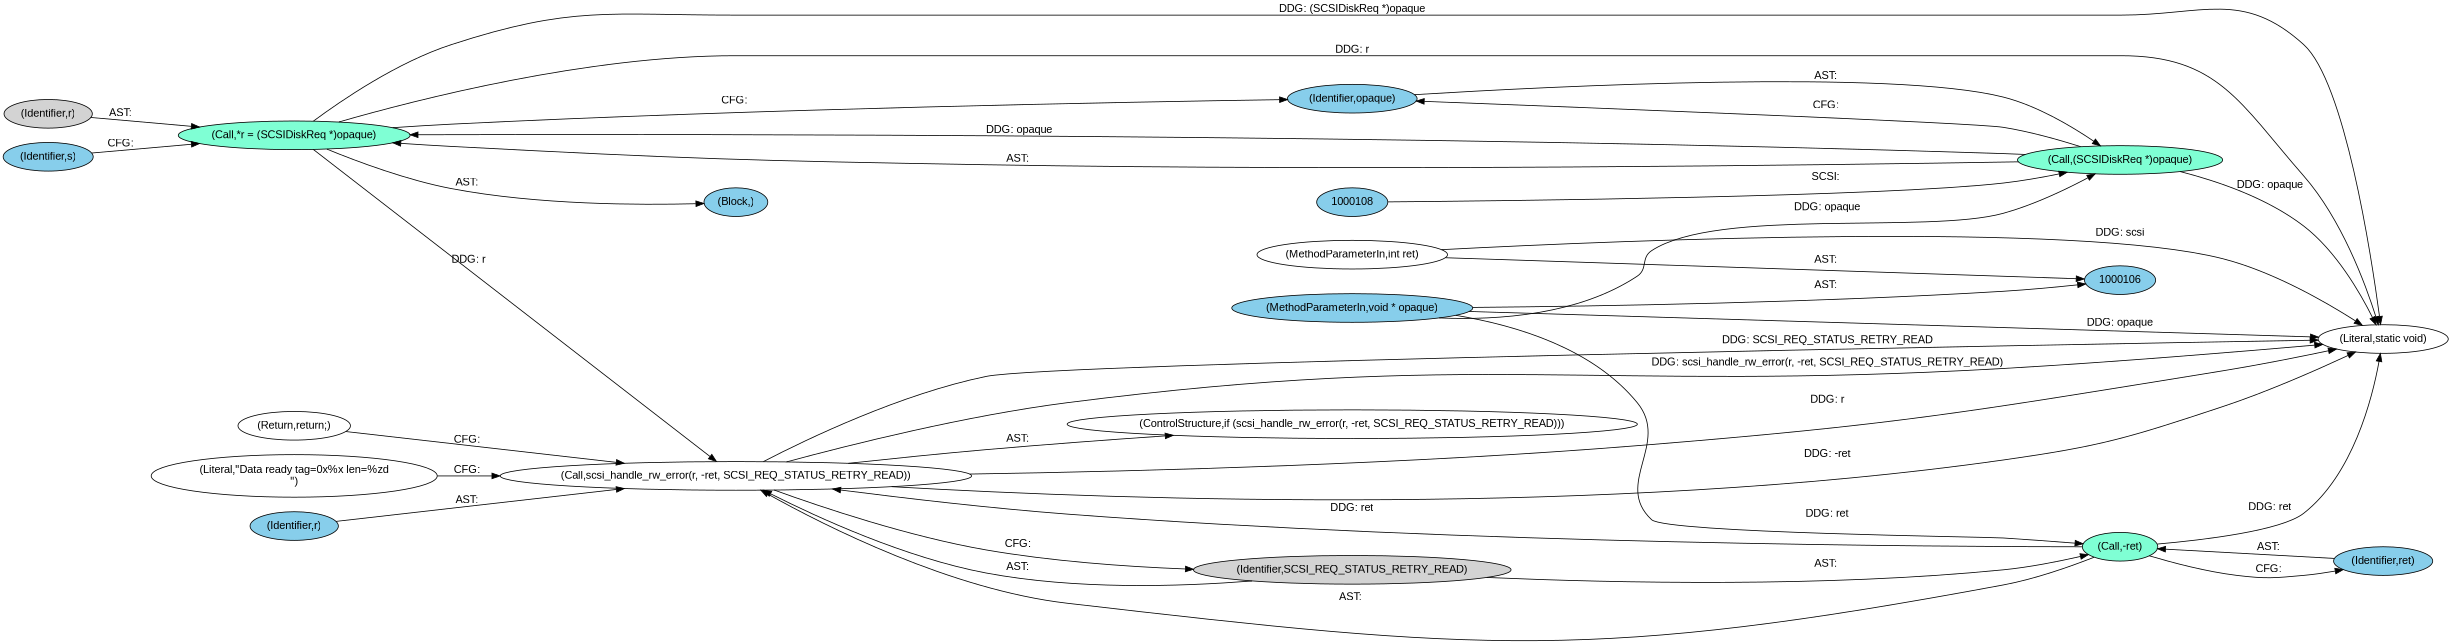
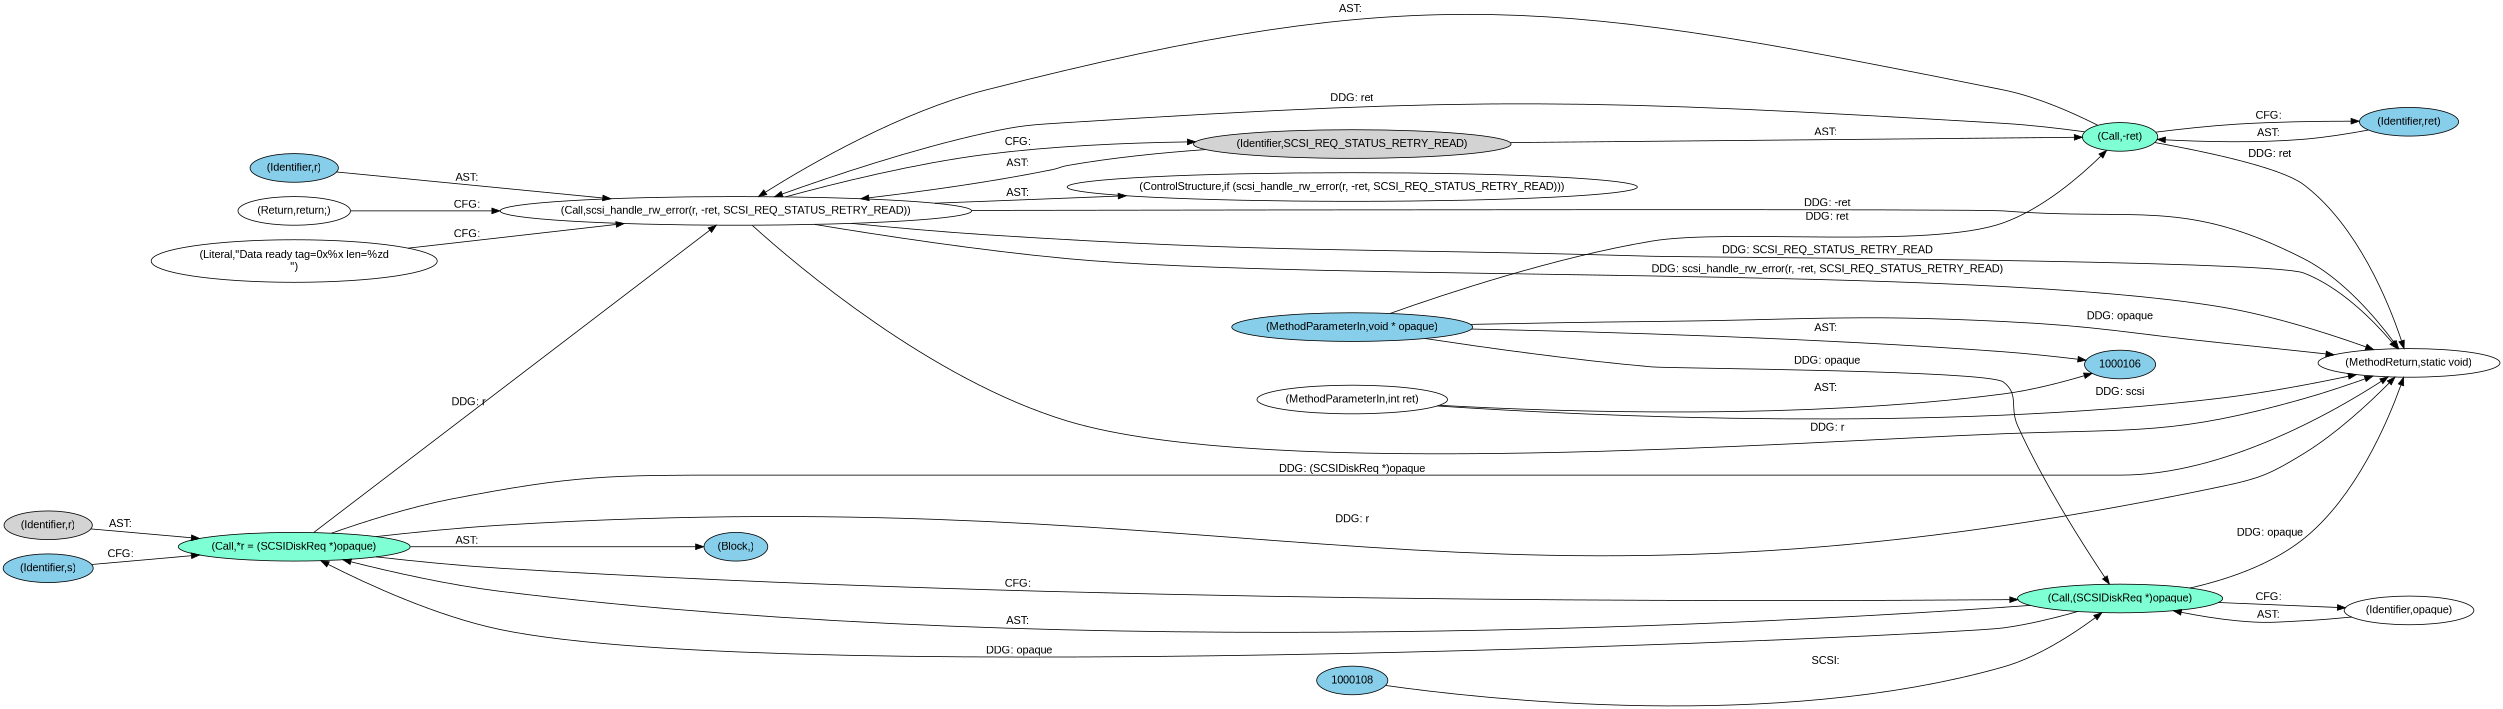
node "(Identifier,opaque)": fillcolor skyblue -> white
edge "(Call,*r = (SCSIDiskReq *)opaque)" -> "(Identifier,opaque)": now "(Call,*r = (SCSIDiskReq *)opaque)" -> "(Call,(SCSIDiskReq *)opaque)"
node "(Literal,static void)": label "(Literal,static void)" -> "(MethodReturn,static void)"
